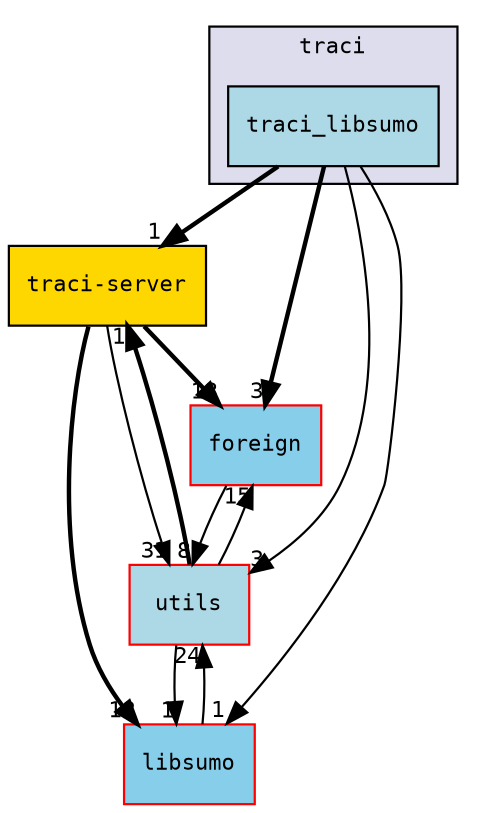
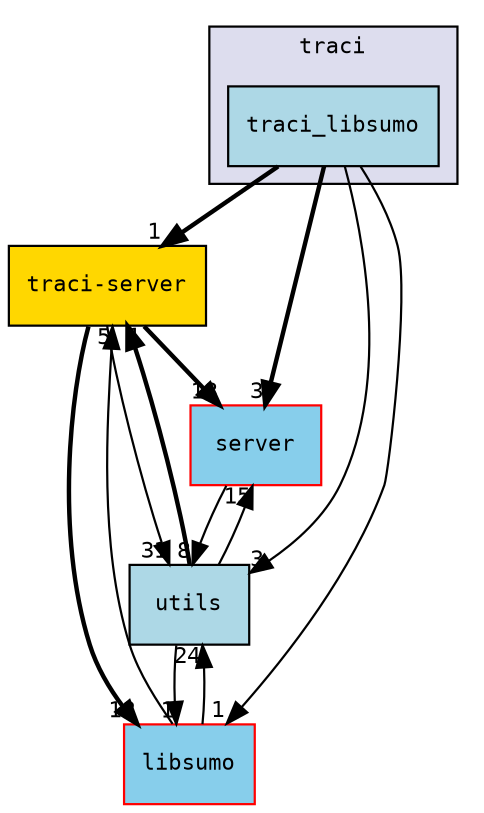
node "foreign": label "foreign" -> "server"
edge "libsumo" -> "traci-server": added
node "utils": color red -> black
